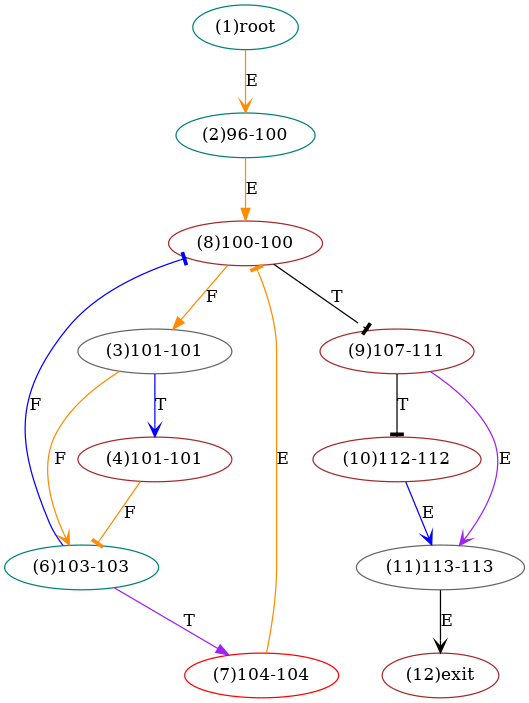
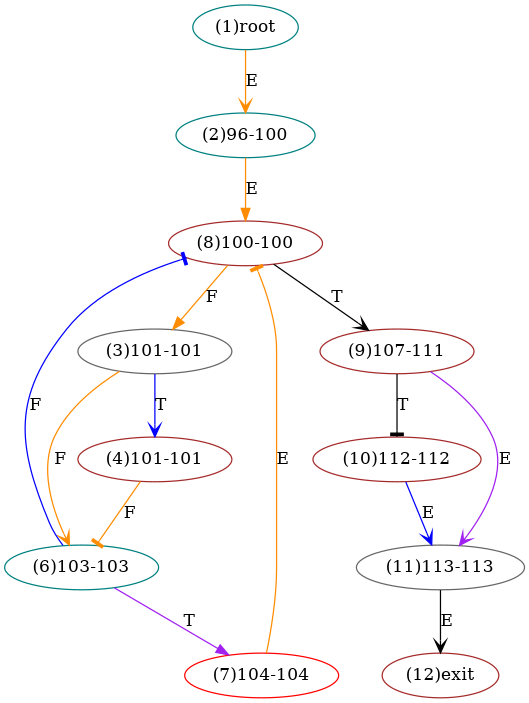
edge "(8)100-100" -> "(9)107-111": arrowhead tee -> vee
